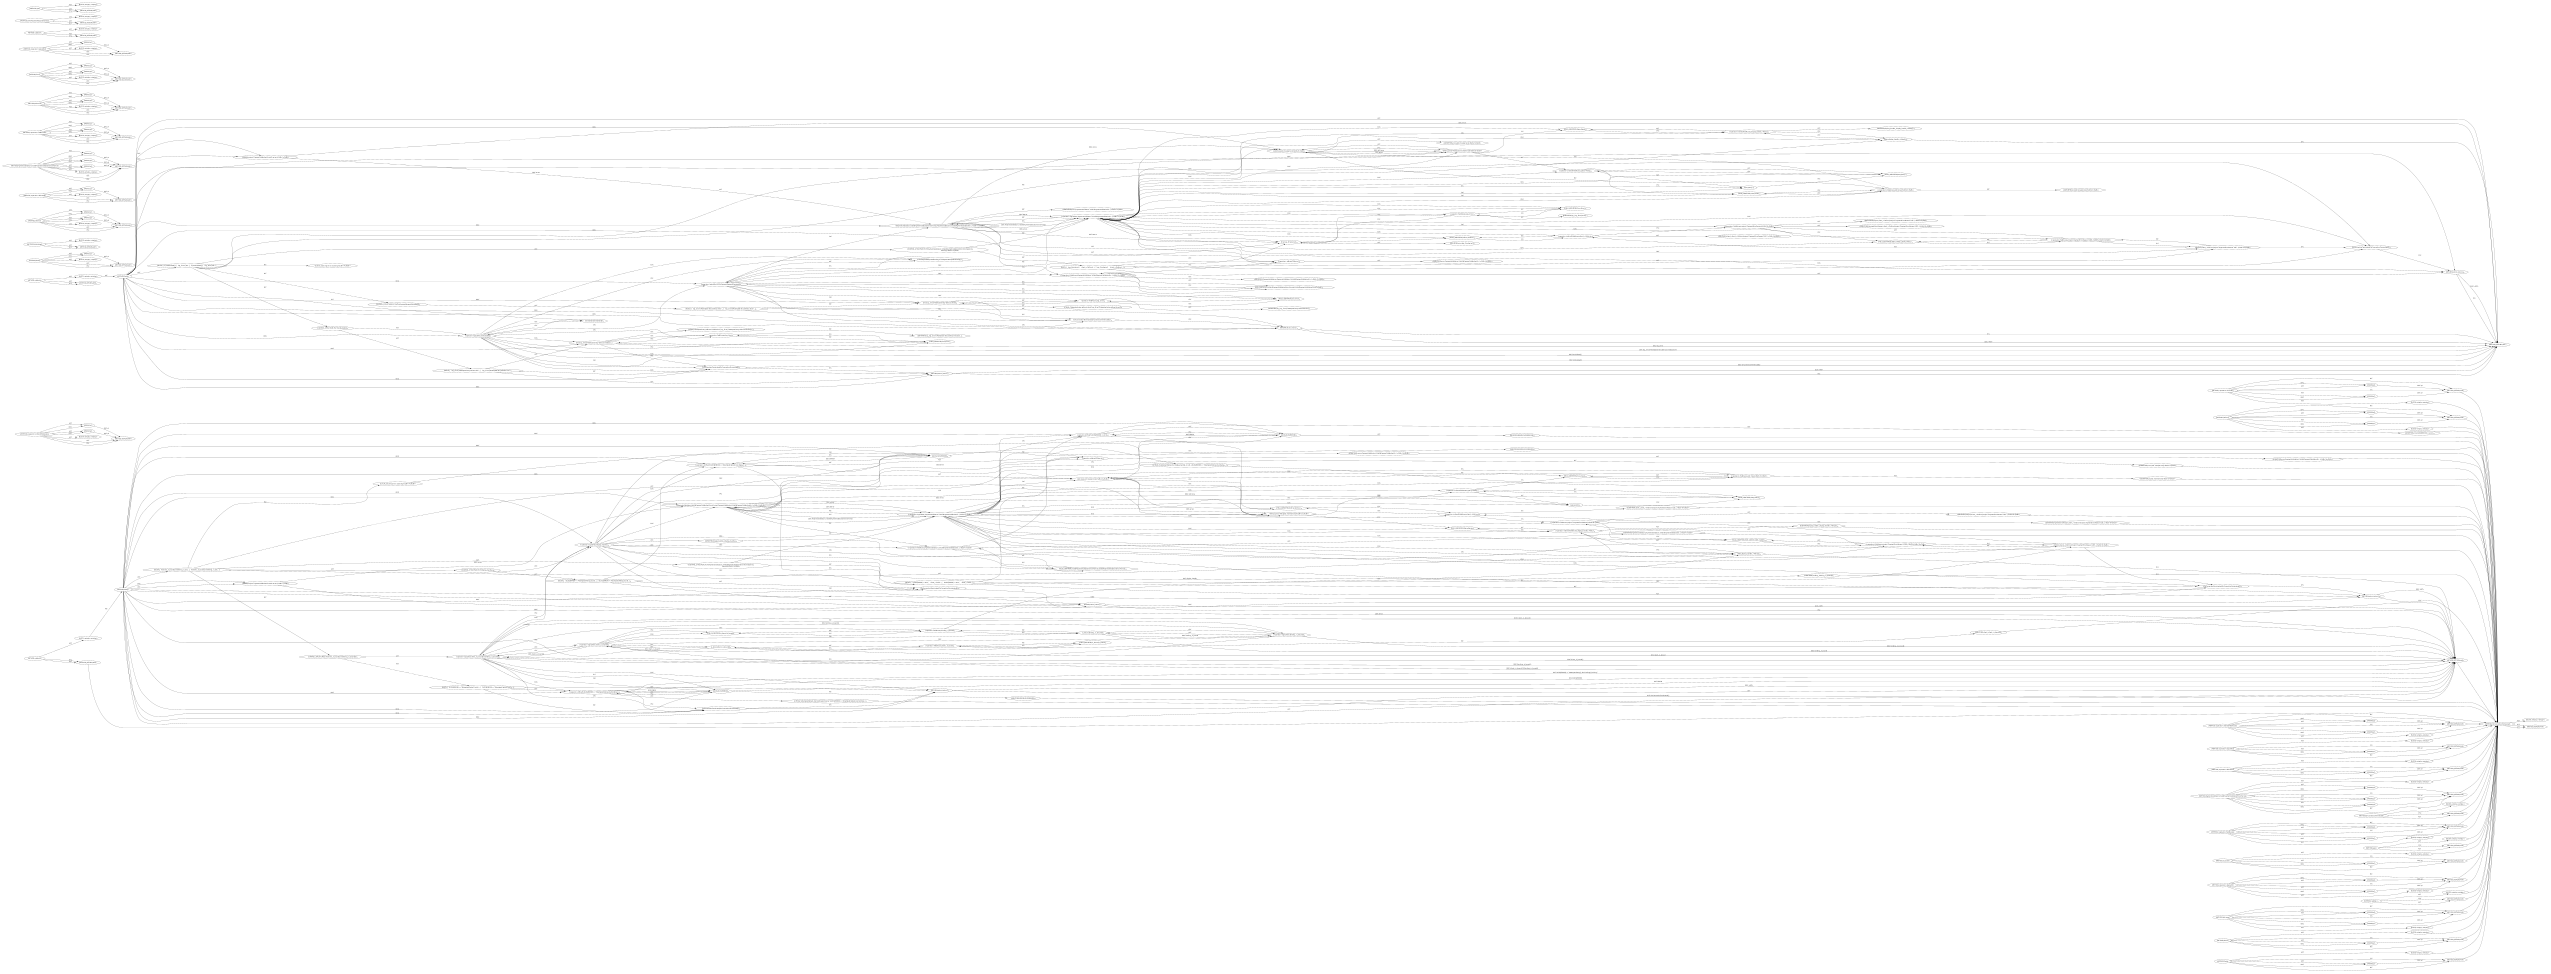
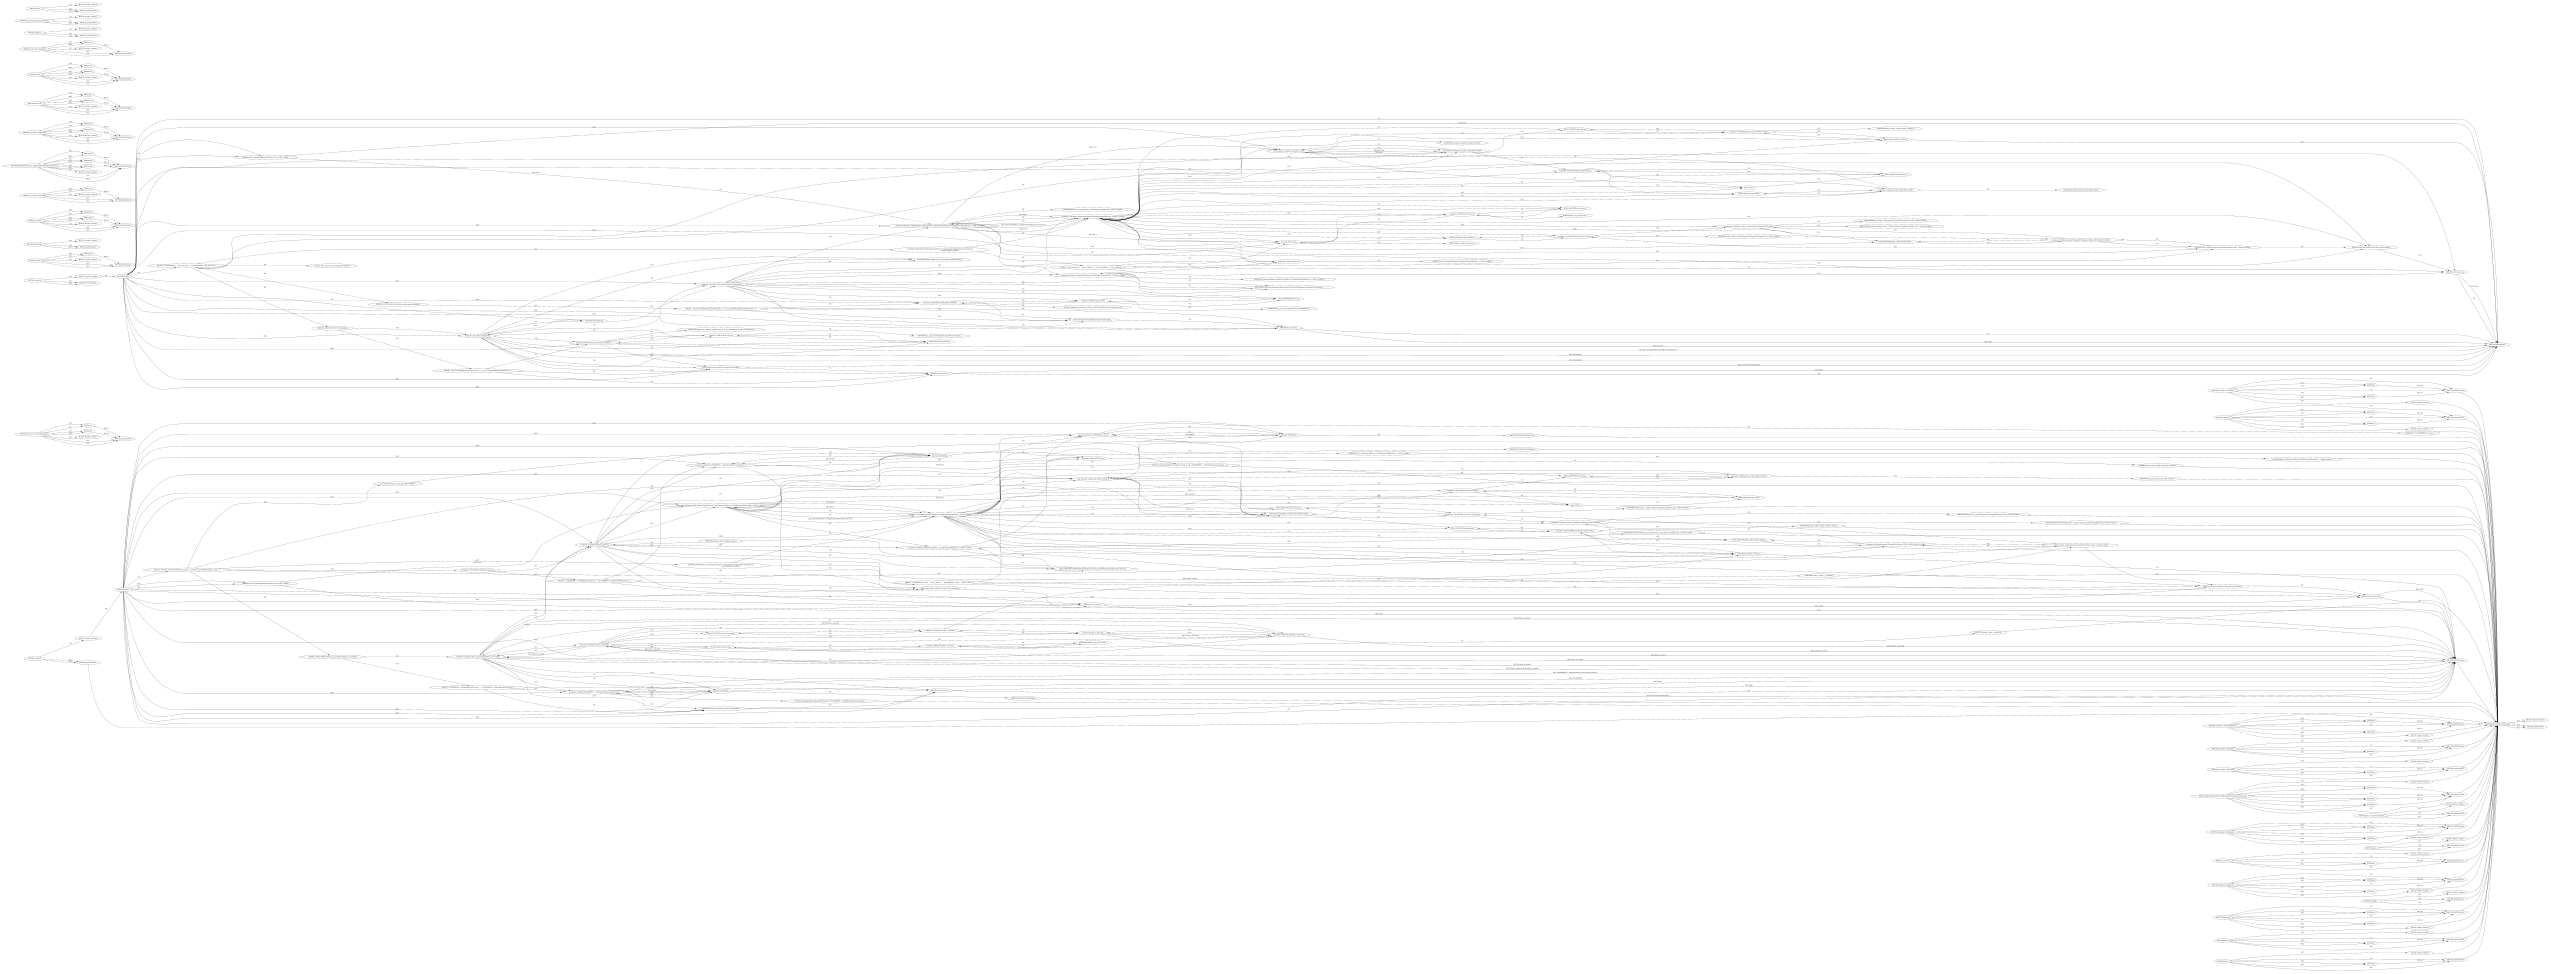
edge "(IsThisPaymentRequestShowing,IsThisPaymentRequestShowing())" -> "(<operator>.logicalNot,!IsThisPaymentRequestShowing())": now "(IsInitialized,IsInitialized())" -> "(<operator>.logicalNot,!IsThisPaymentRequestShowing())"
edge "(<operator>.logicalNot,!display_handle_)" -> "(IDENTIFIER,display_handle_,!display_handle_)": reversed
